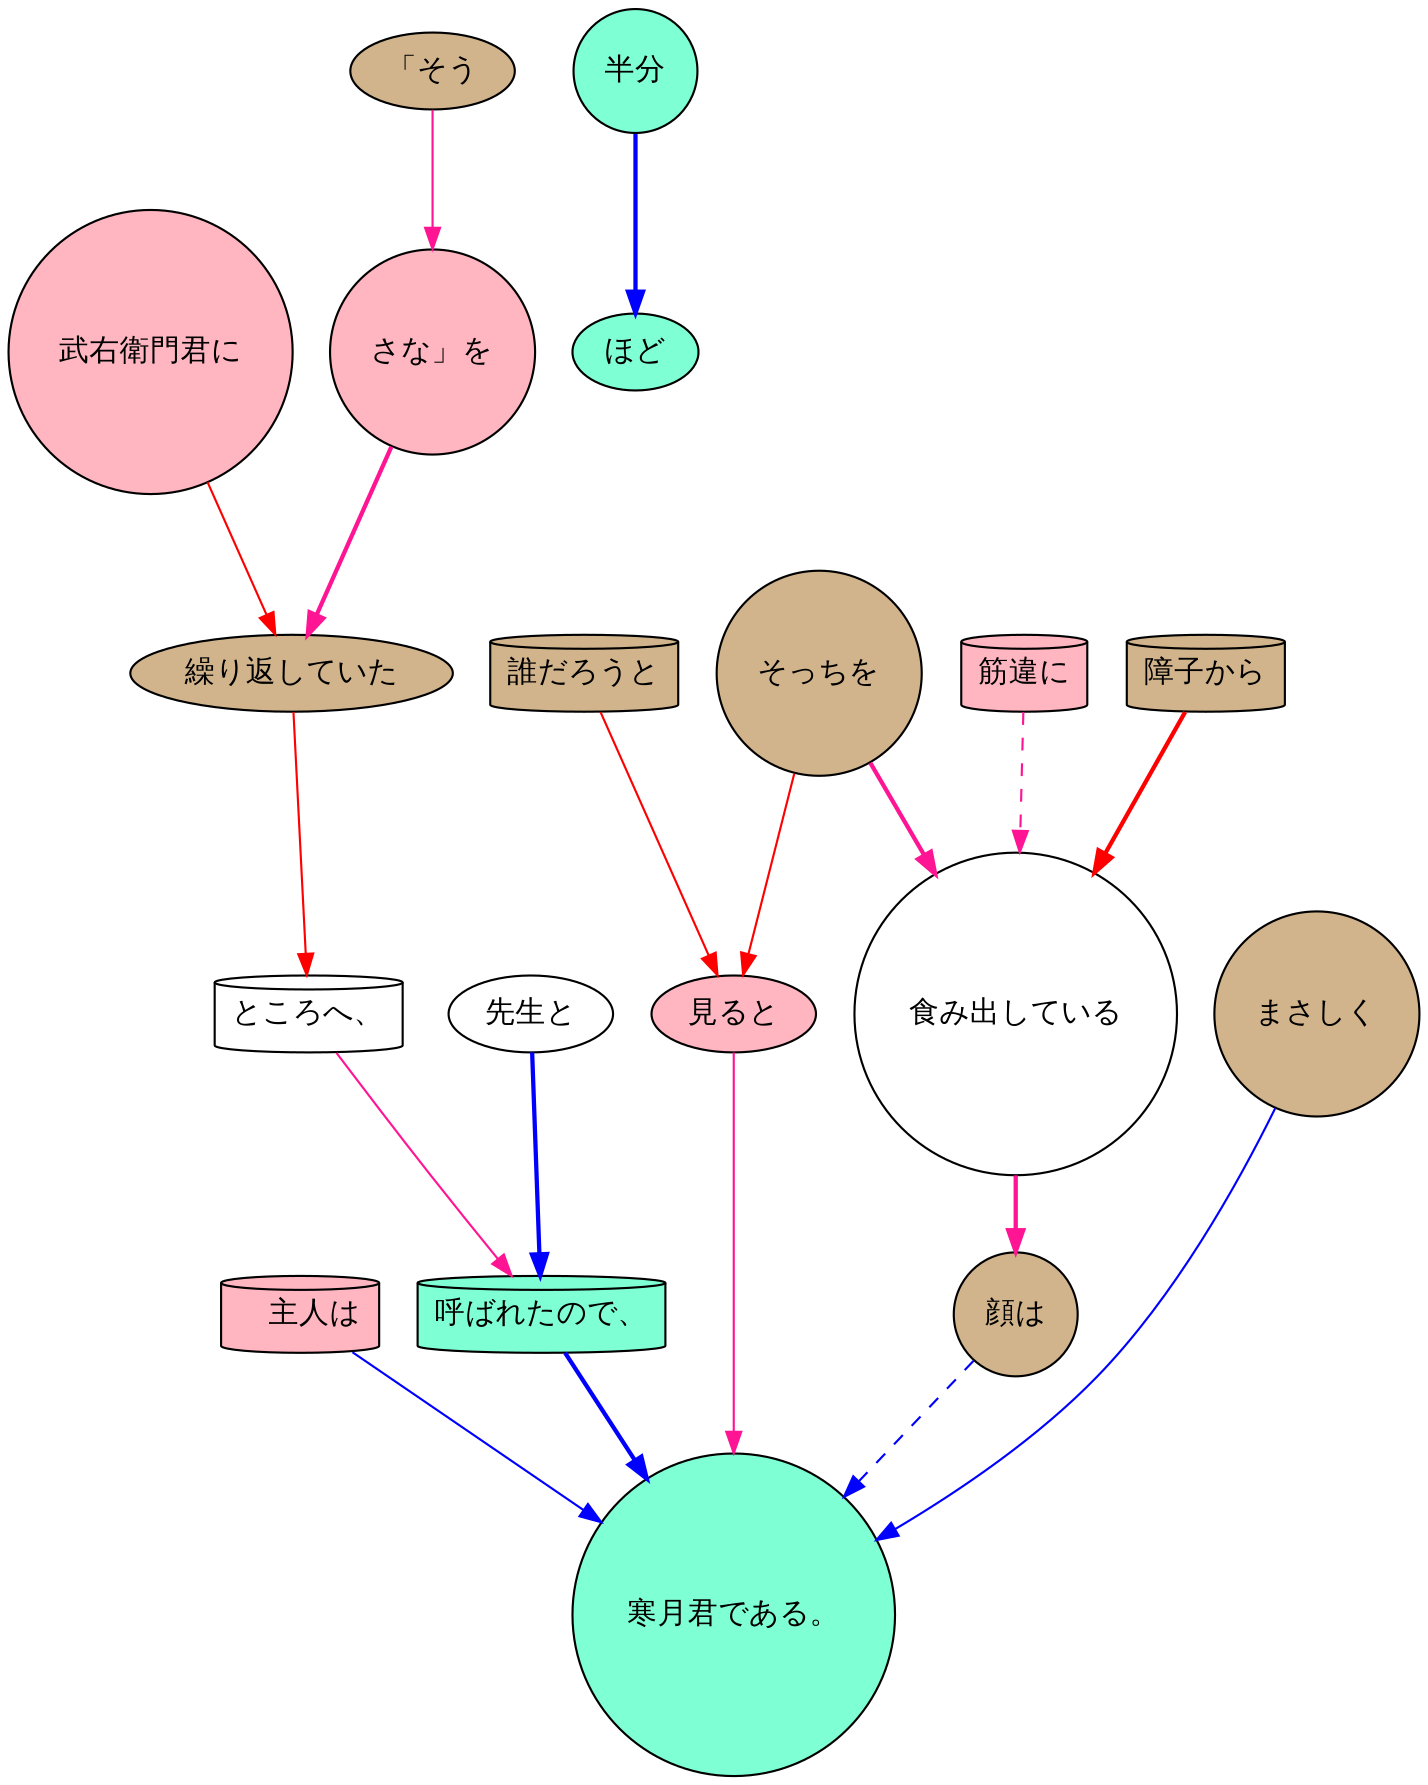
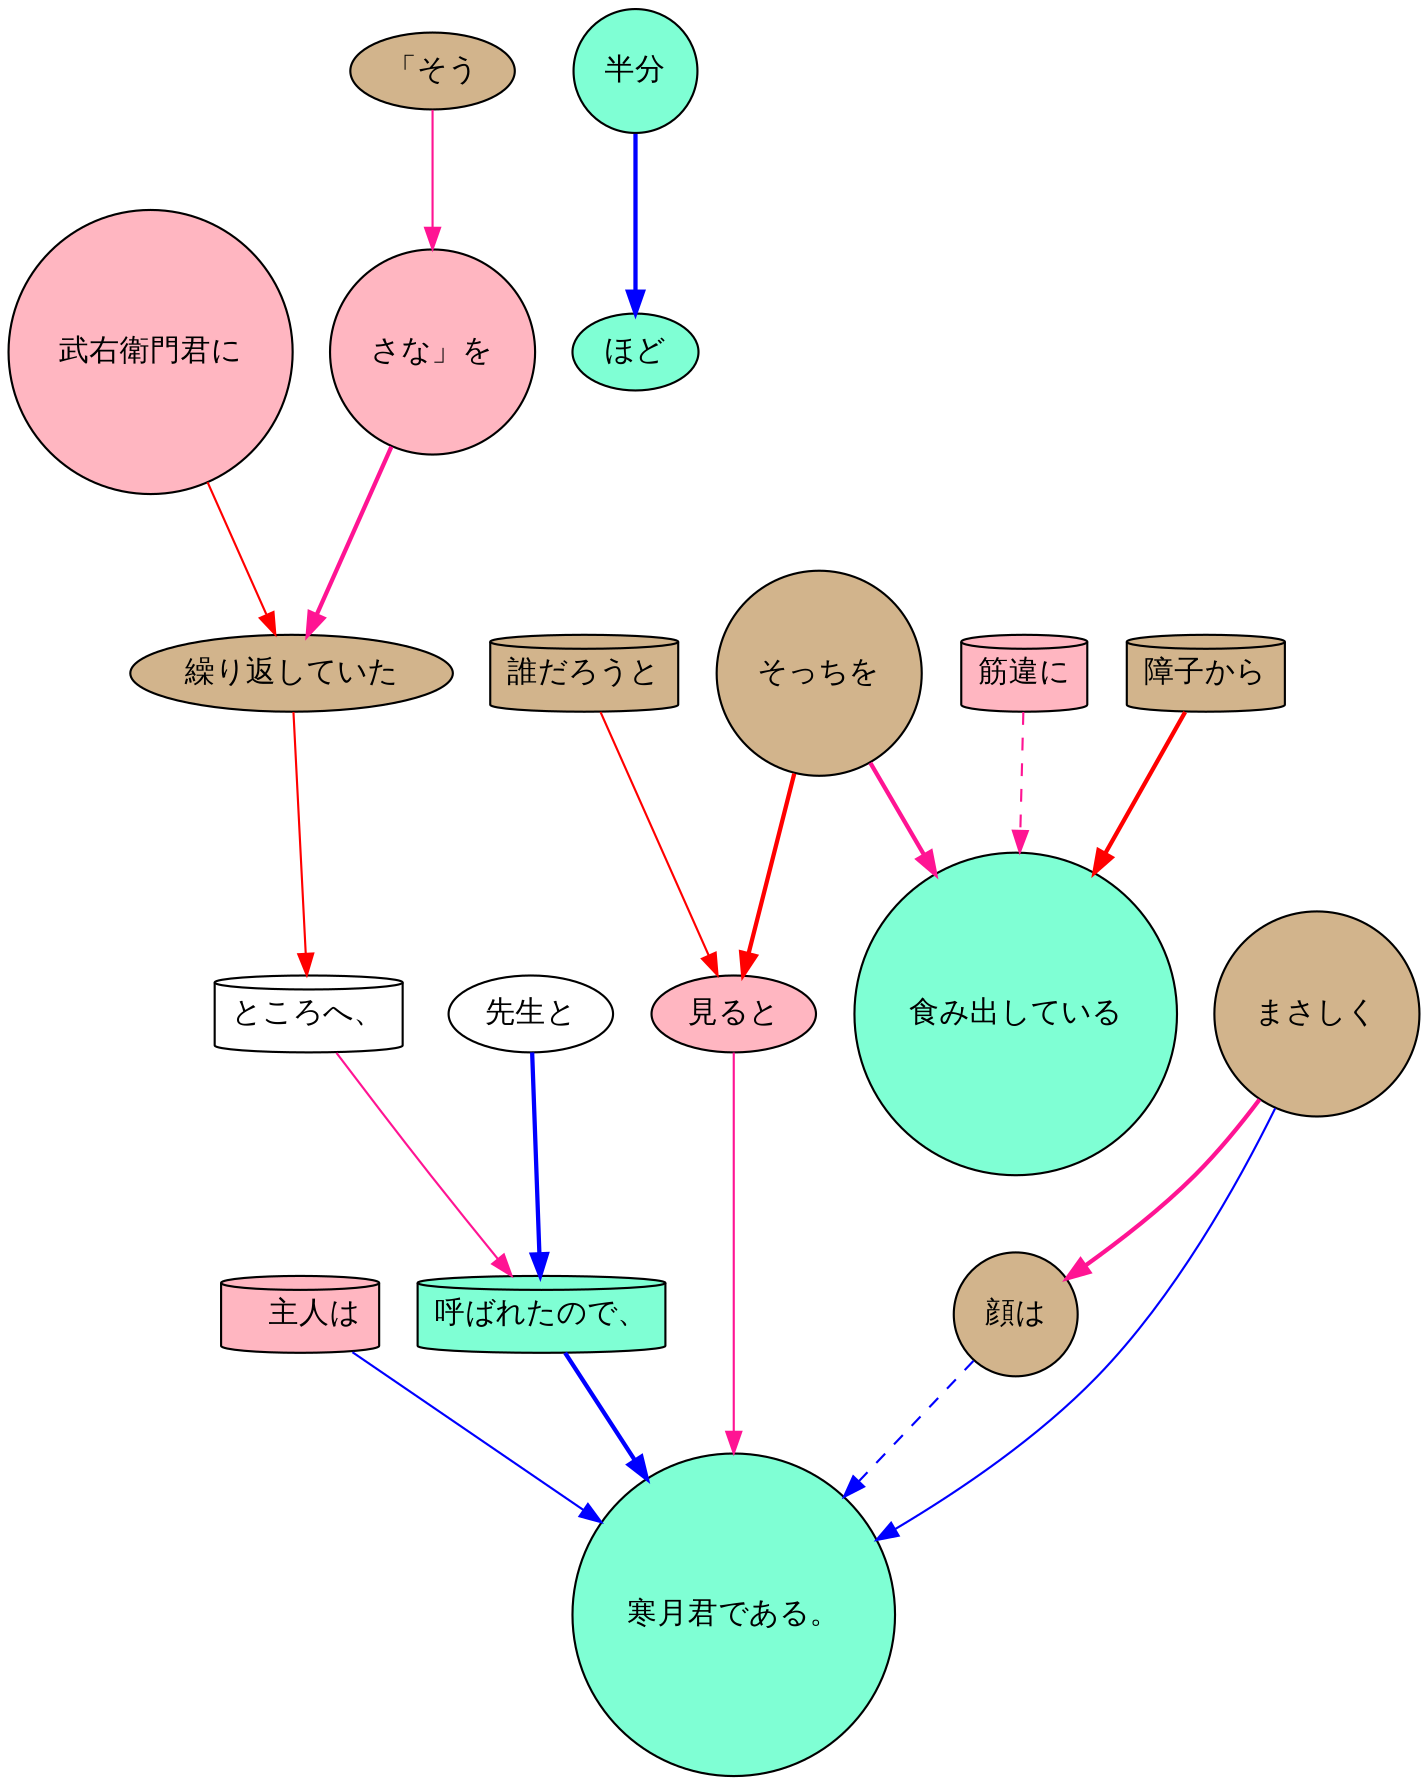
edge "そっちを" -> "見ると": style solid -> bold
node "食み出している": fillcolor white -> aquamarine
edge "食み出している" -> "顔は": now "まさしく" -> "顔は"
